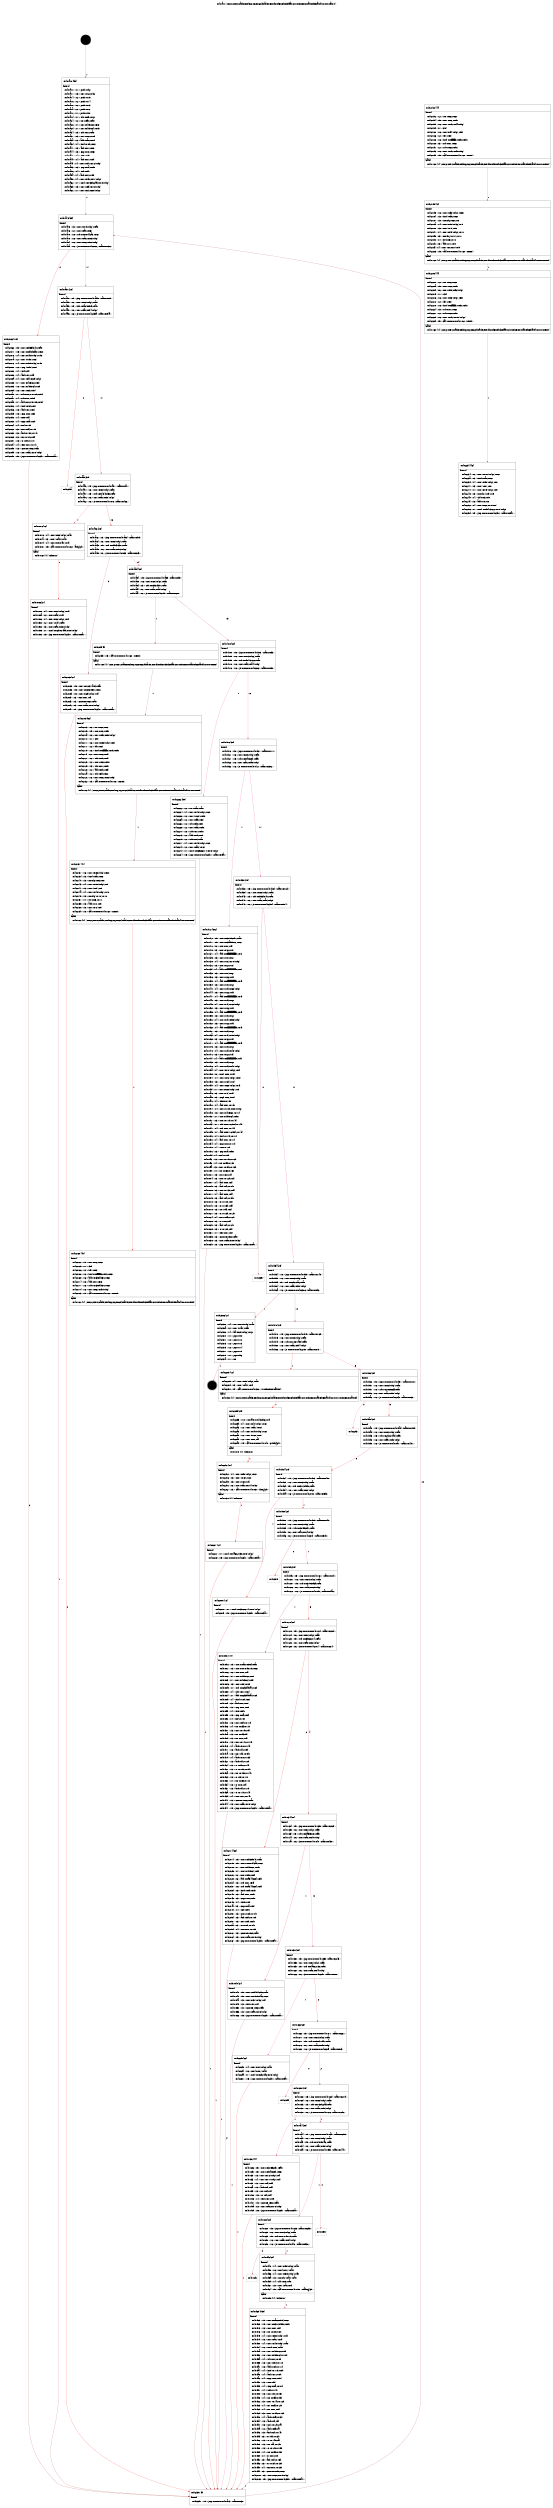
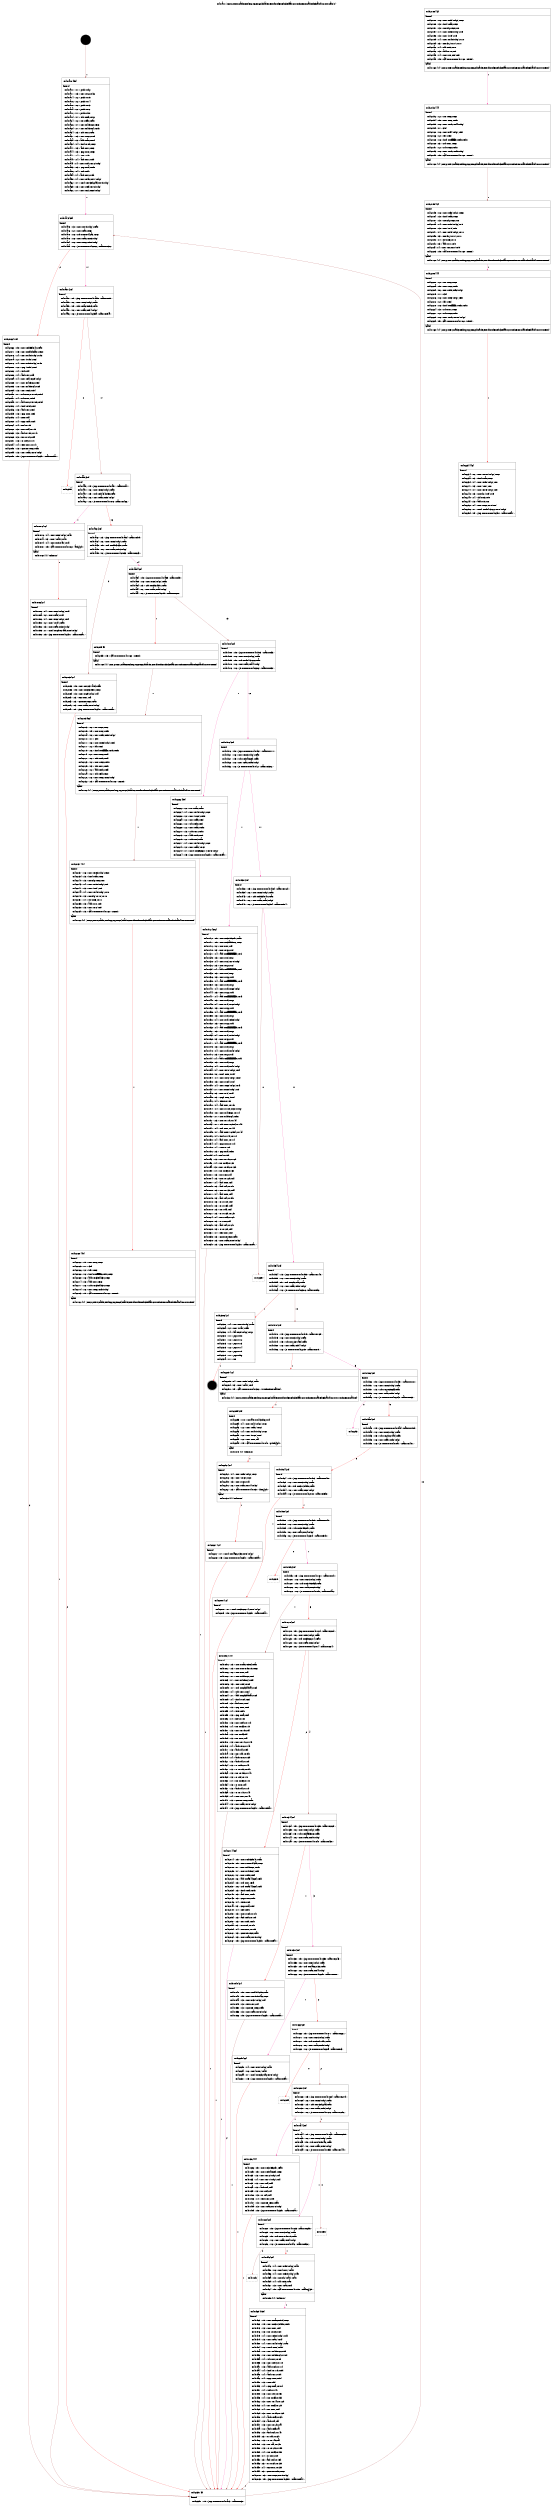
node "0x402188 [42]": added
